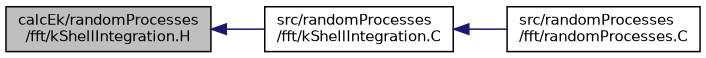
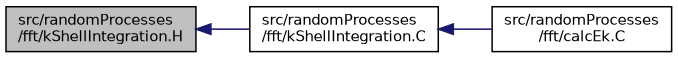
node "calcEk/randomProcesses /fft/kShellIntegration.H": label "calcEk/randomProcesses /fft/kShellIntegration.H" -> "src/randomProcesses /fft/kShellIntegration.H"
node "src/randomProcesses /fft/randomProcesses.C": label "src/randomProcesses /fft/randomProcesses.C" -> "src/randomProcesses /fft/calcEk.C"
